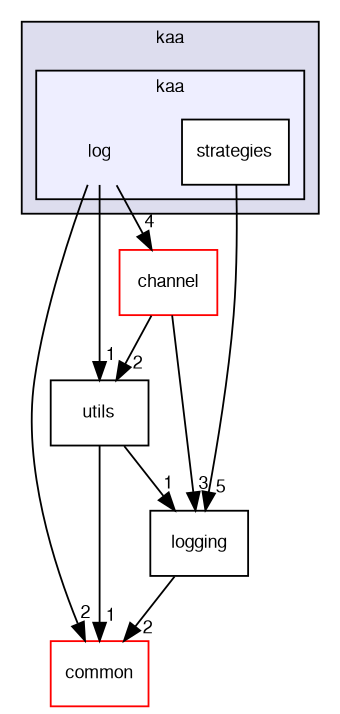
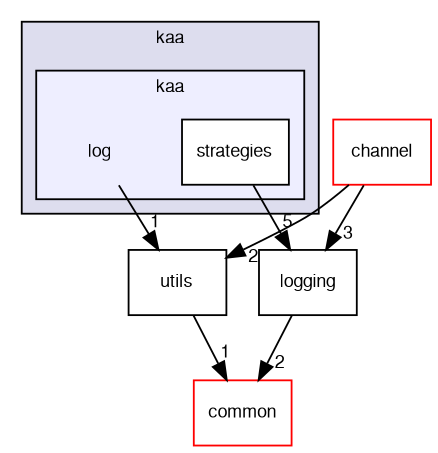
edge "log" -> "channel": removed
edge "log" -> "common": removed
edge "utils" -> "logging": removed
